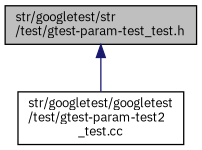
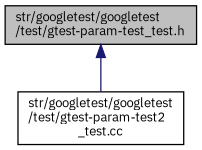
node "str/googletest/str /test/gtest-param-test_test.h": label "str/googletest/str /test/gtest-param-test_test.h" -> "str/googletest/googletest /test/gtest-param-test_test.h"
